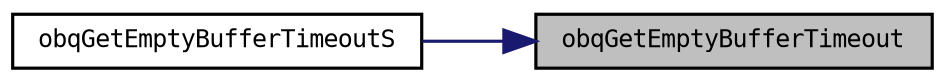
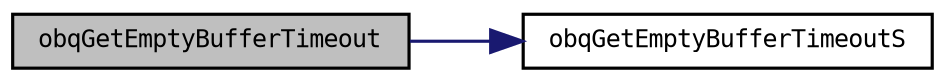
edge "obqGetEmptyBufferTimeoutS" -> "obqGetEmptyBufferTimeout": reversed
